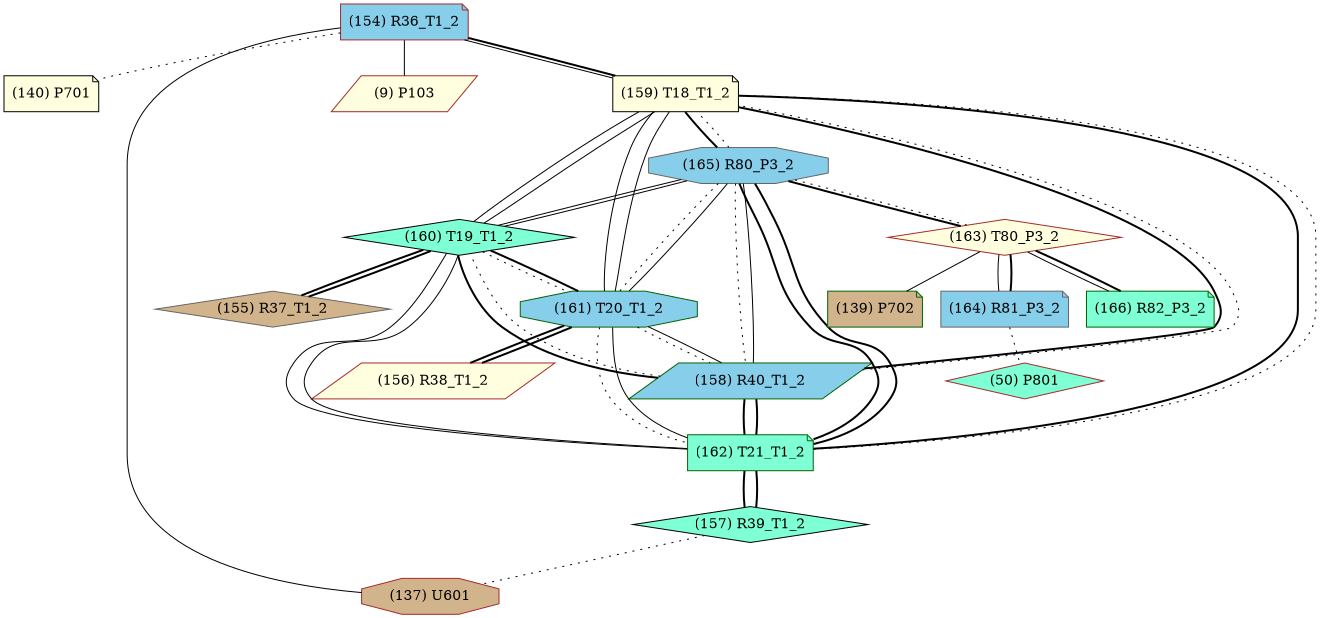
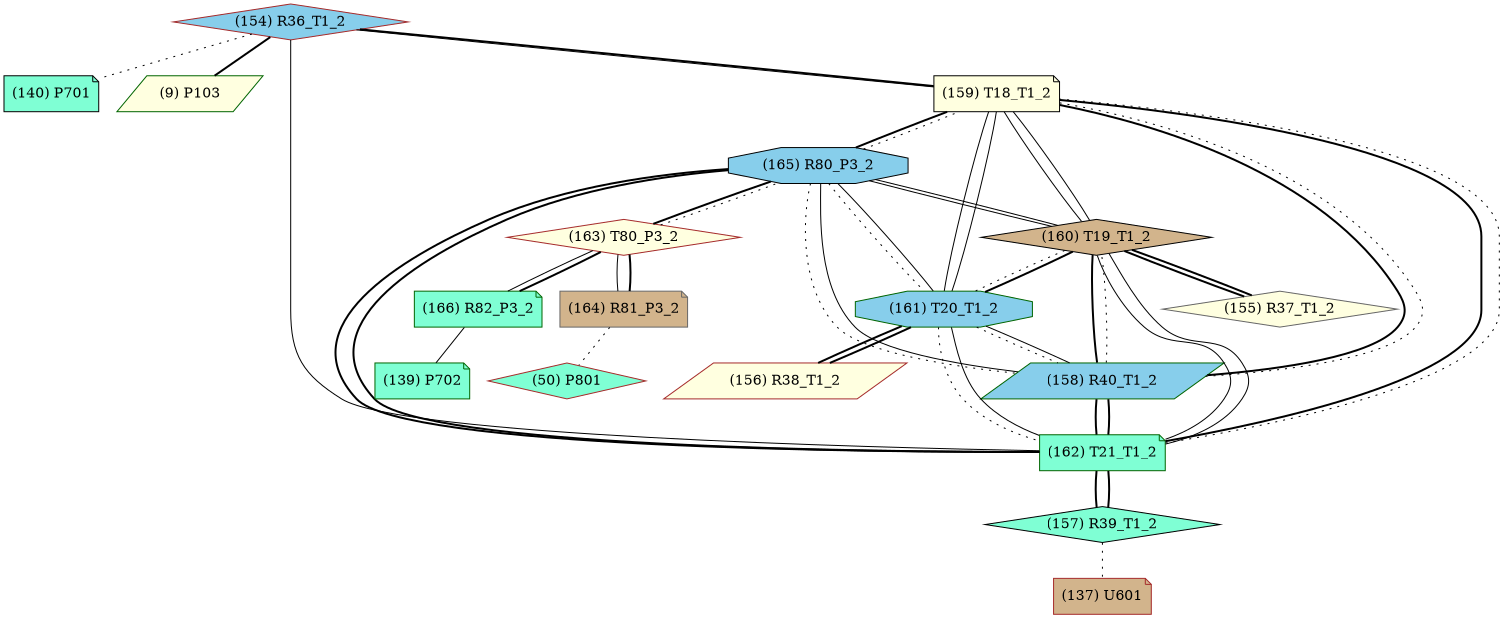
node "(154) R36_T1_2": shape note -> diamond
edge "(154) R36_T1_2" -- "(9) P103": style solid -> bold
node "(140) P701": fillcolor lightyellow -> aquamarine
node "(9) P103": color brown -> darkgreen
node "(165) R80_P3_2": color gray40 -> black
node "(160) T19_T1_2": fillcolor aquamarine -> tan
edge "(163) T80_P3_2" -- "(139) P702": now "(166) R82_P3_2" -- "(139) P702"
node "(155) R37_T1_2": fillcolor tan -> lightyellow
node "(139) P702": fillcolor tan -> aquamarine
node "(164) R81_P3_2": fillcolor skyblue -> tan
edge "(154) R36_T1_2" -- "(137) U601": now "(154) R36_T1_2" -- "(162) T21_T1_2"
node "(137) U601": shape octagon -> note
